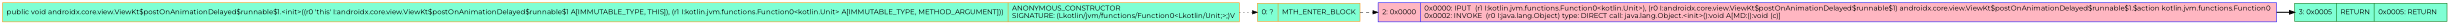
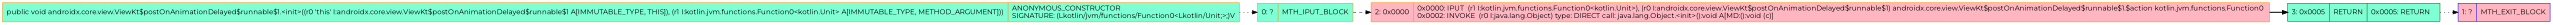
node "0: ?": text "MTH_ENTER_BLOCK" -> "MTH_IPUT_BLOCK"
node "2: 0x0000": color blue -> darkorange
node "1: ?": added
